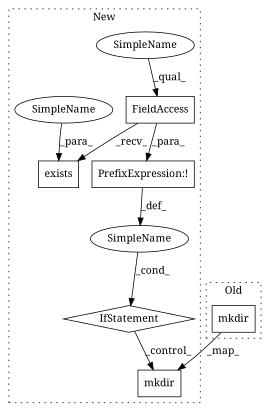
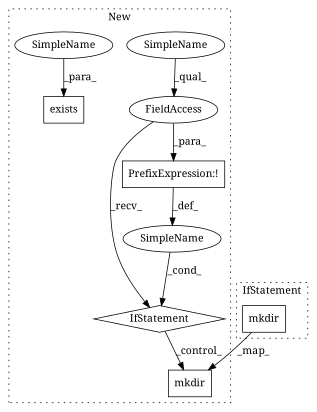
node "FieldAccess": shape box -> ellipse
edge "FieldAccess" -> "exists": now "FieldAccess" -> "IfStatement"
cluster "Old": label "Old" -> "IfStatement"
